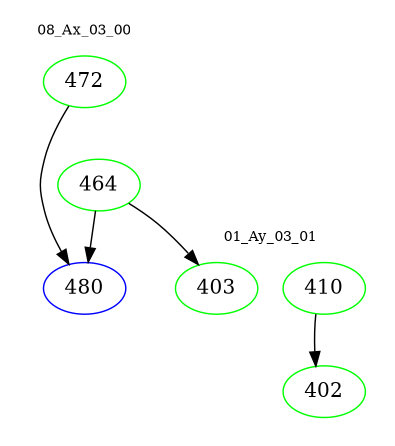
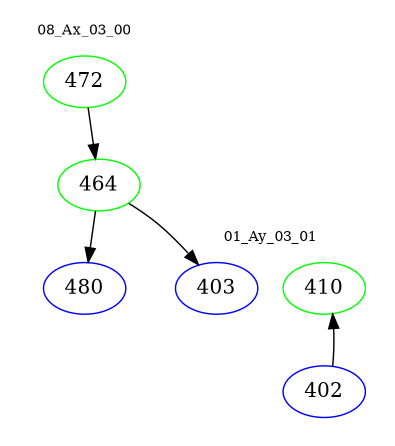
edge "472" -> "480": now "472" -> "464"
node "403": color green -> blue
edge "410" -> "402": reversed
node "402": color green -> blue
